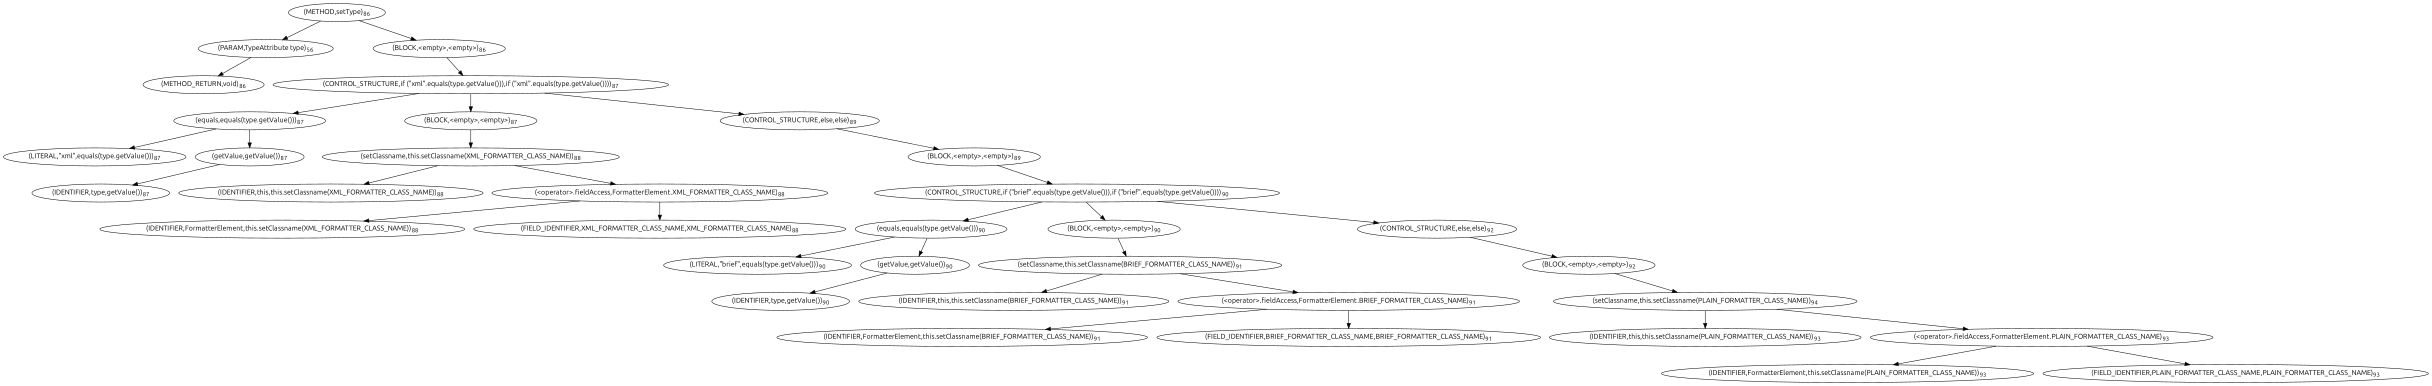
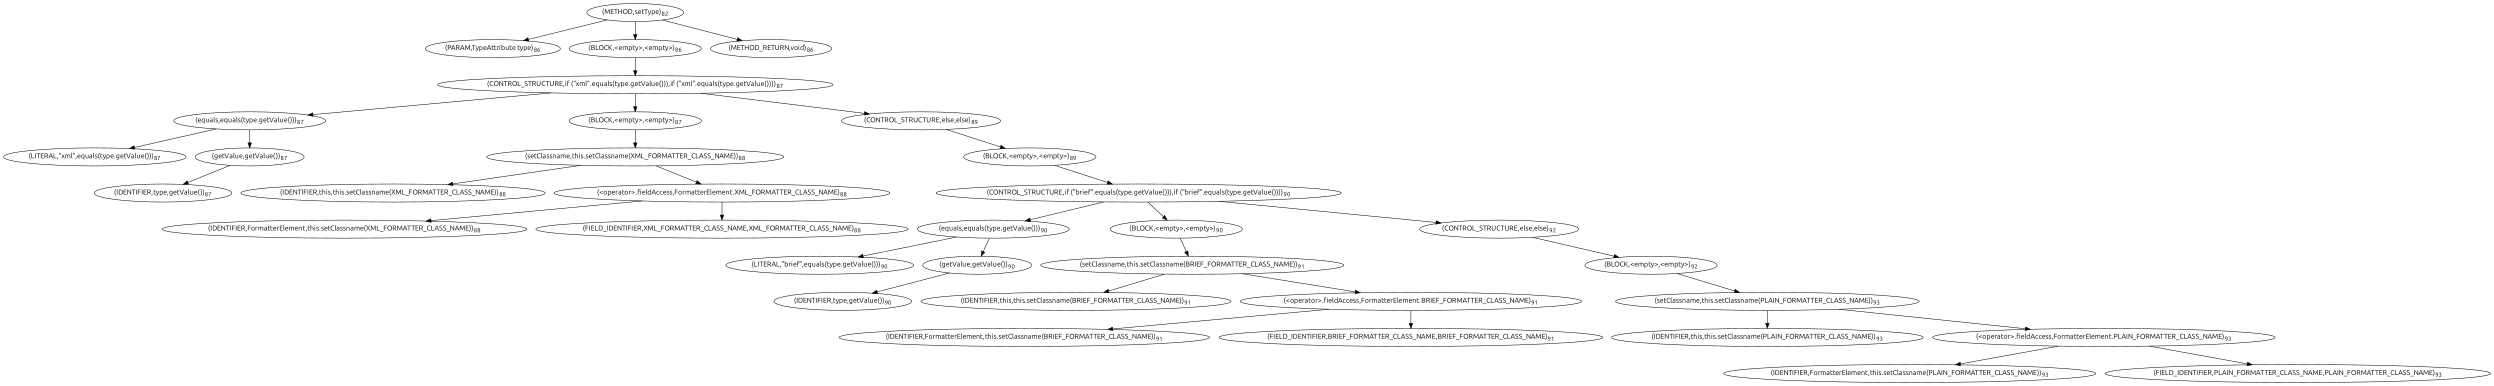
node "(METHOD,setType)": text "86" -> "82"
node "(PARAM,TypeAttribute type)": text "56" -> "86"
edge "(PARAM,TypeAttribute type)" -> "(METHOD_RETURN,void)": now "(METHOD,setType)" -> "(METHOD_RETURN,void)"
node "(setClassname,this.setClassname(PLAIN_FORMATTER_CLASS_NAME))": text "94" -> "93"
